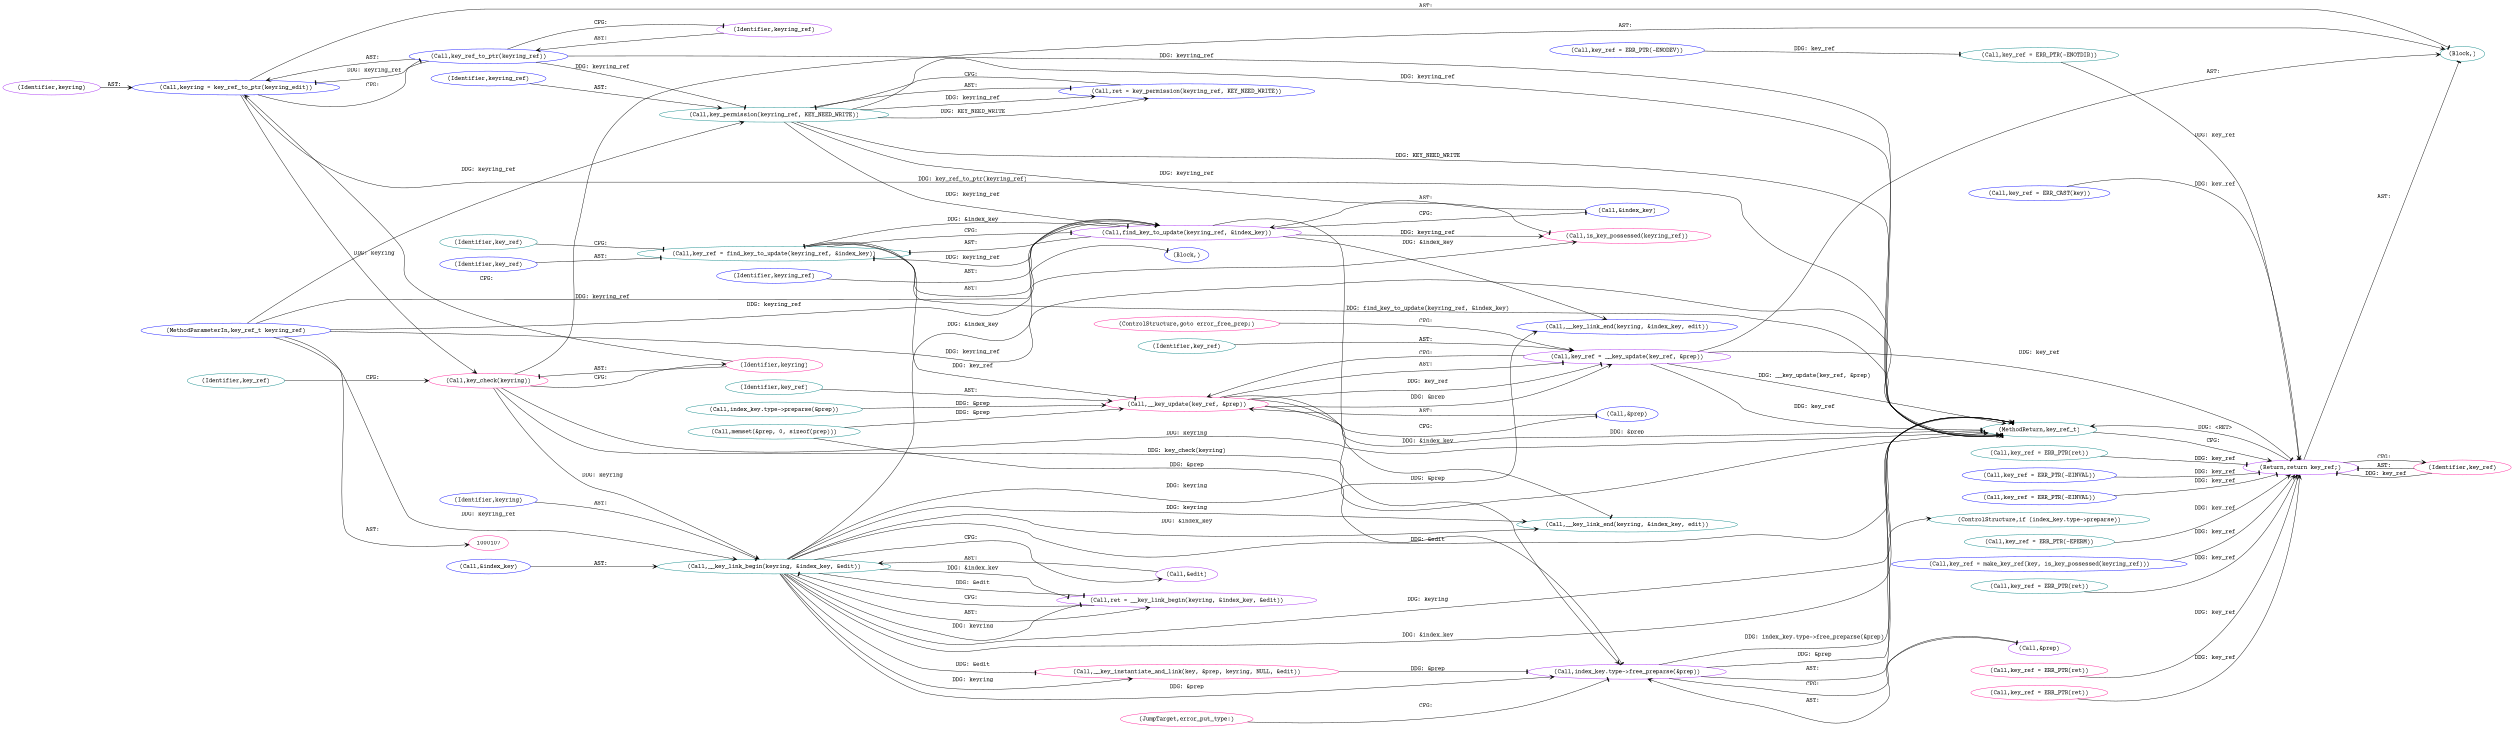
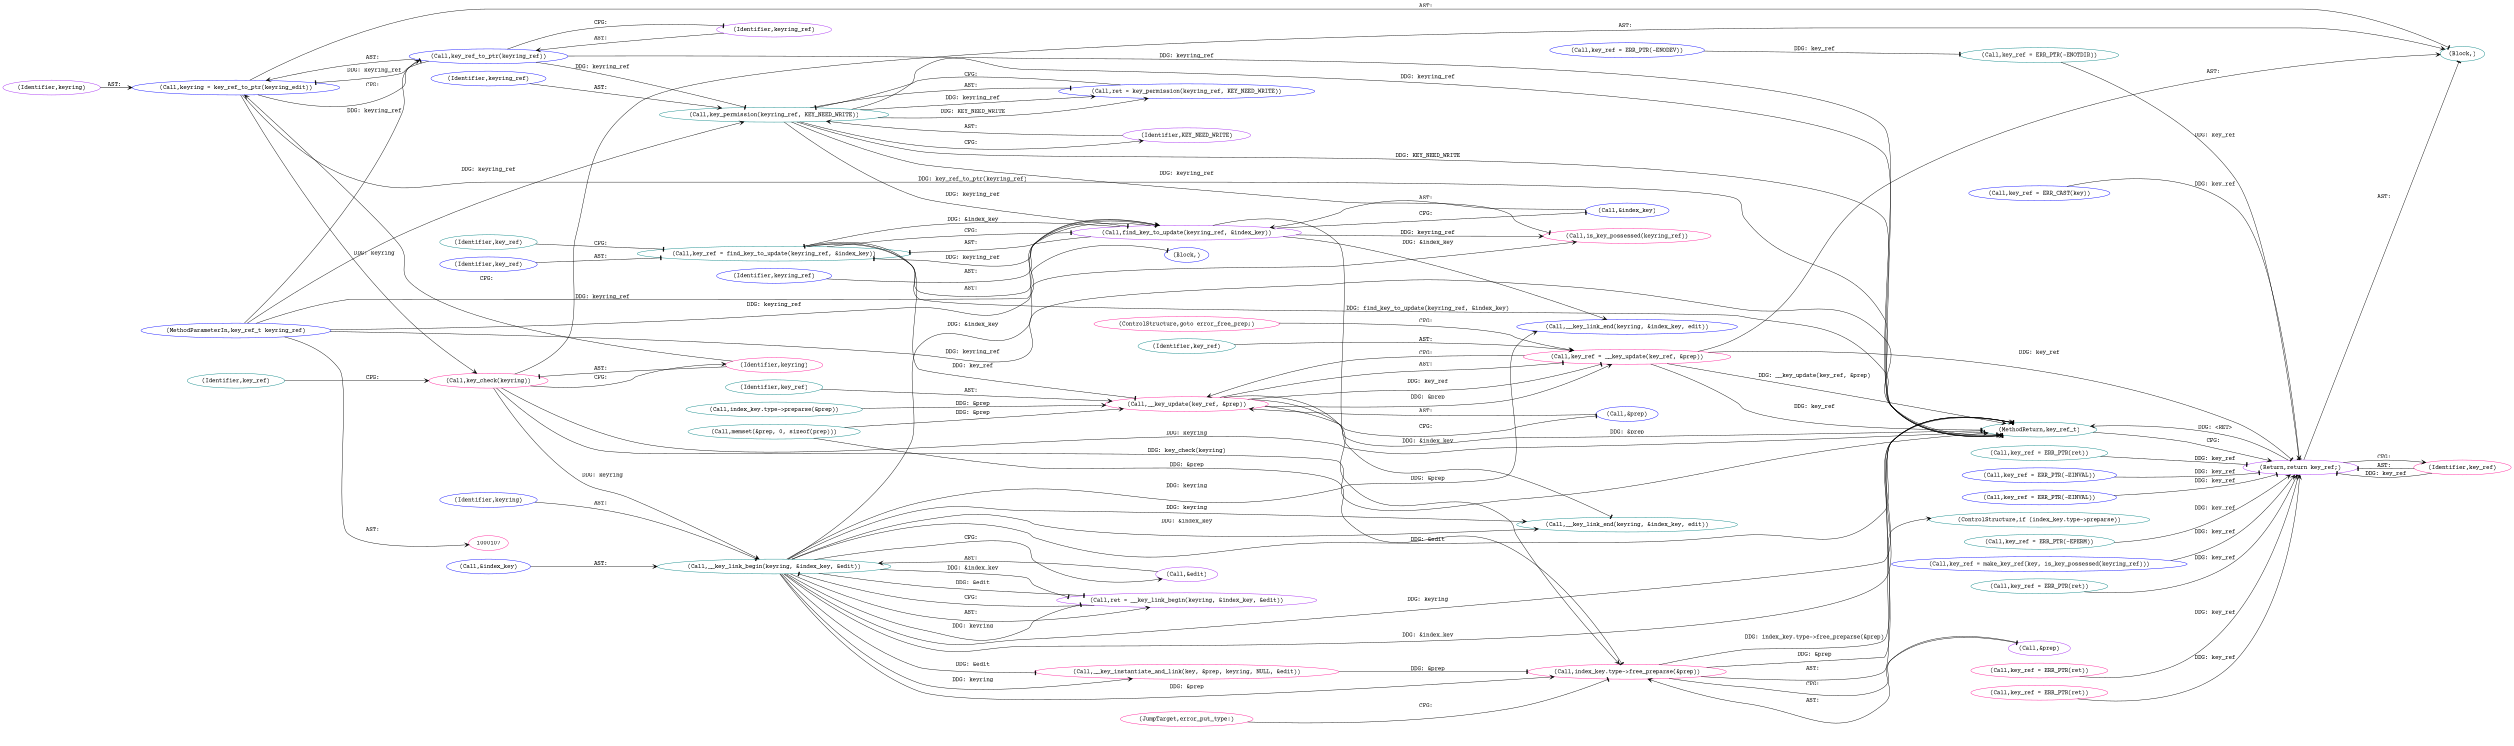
node "(Identifier,KEY_NEED_WRITE)": added
node "(Call,key_ref = __key_update(key_ref, &prep))": color purple -> deeppink
edge "(MethodParameterIn,key_ref_t keyring_ref)" -> "(Call,__key_link_begin(keyring, &index_key, &edit))": now "(MethodParameterIn,key_ref_t keyring_ref)" -> "(Call,key_ref_to_ptr(keyring_ref))"
node "(Call,index_key.type->free_preparse(&prep))": color purple -> deeppink
